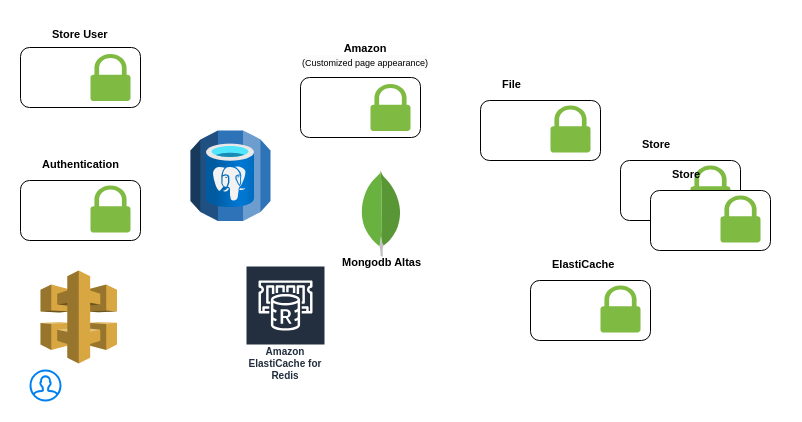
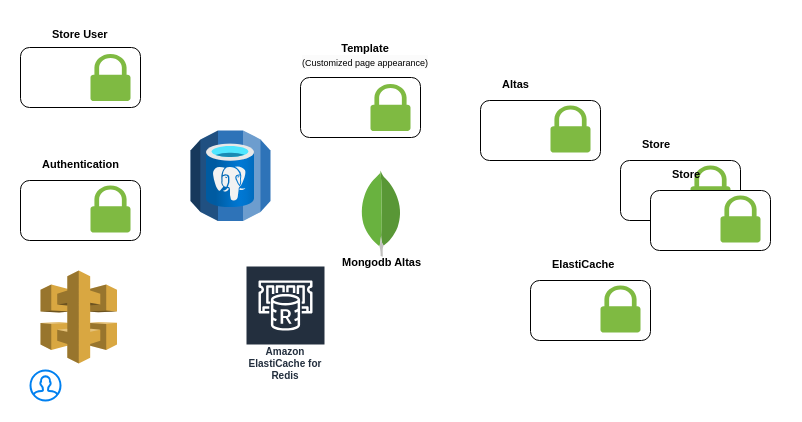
node "Amazon (Customized page appearance)": label "Amazon (Customized page appearance)" -> "Template (Customized page appearance)"
node "File": label "File" -> "Altas"
